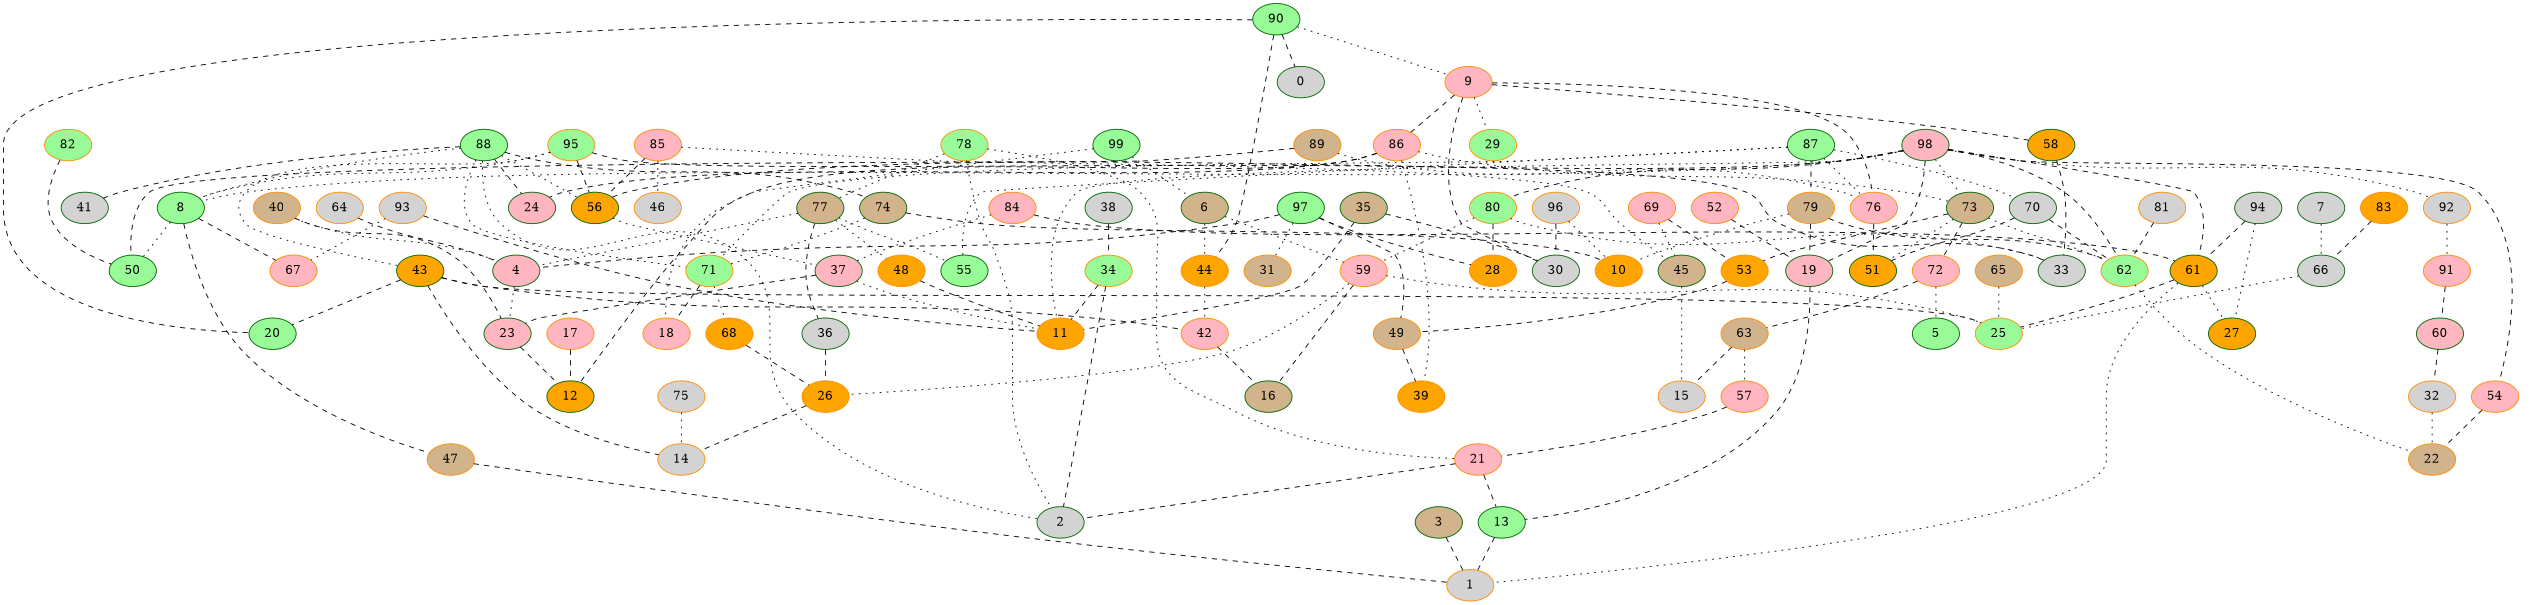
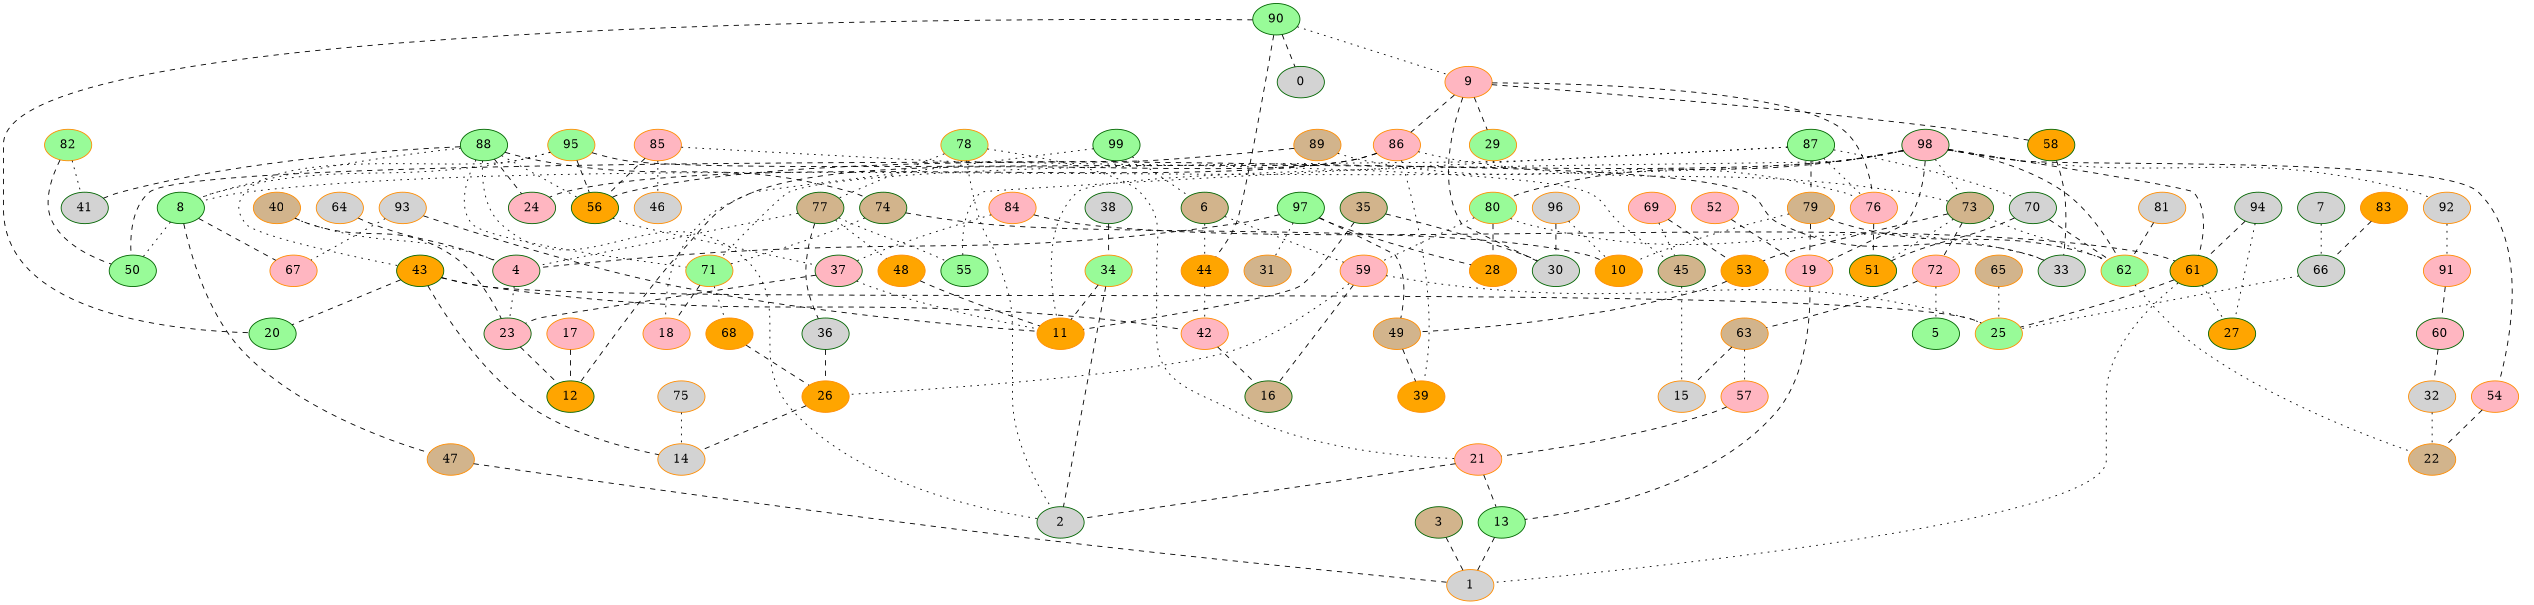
edge "9" -- "29": style dotted -> dashed
edge "82" -- "41": added
node "19": color darkgreen -> darkorange
